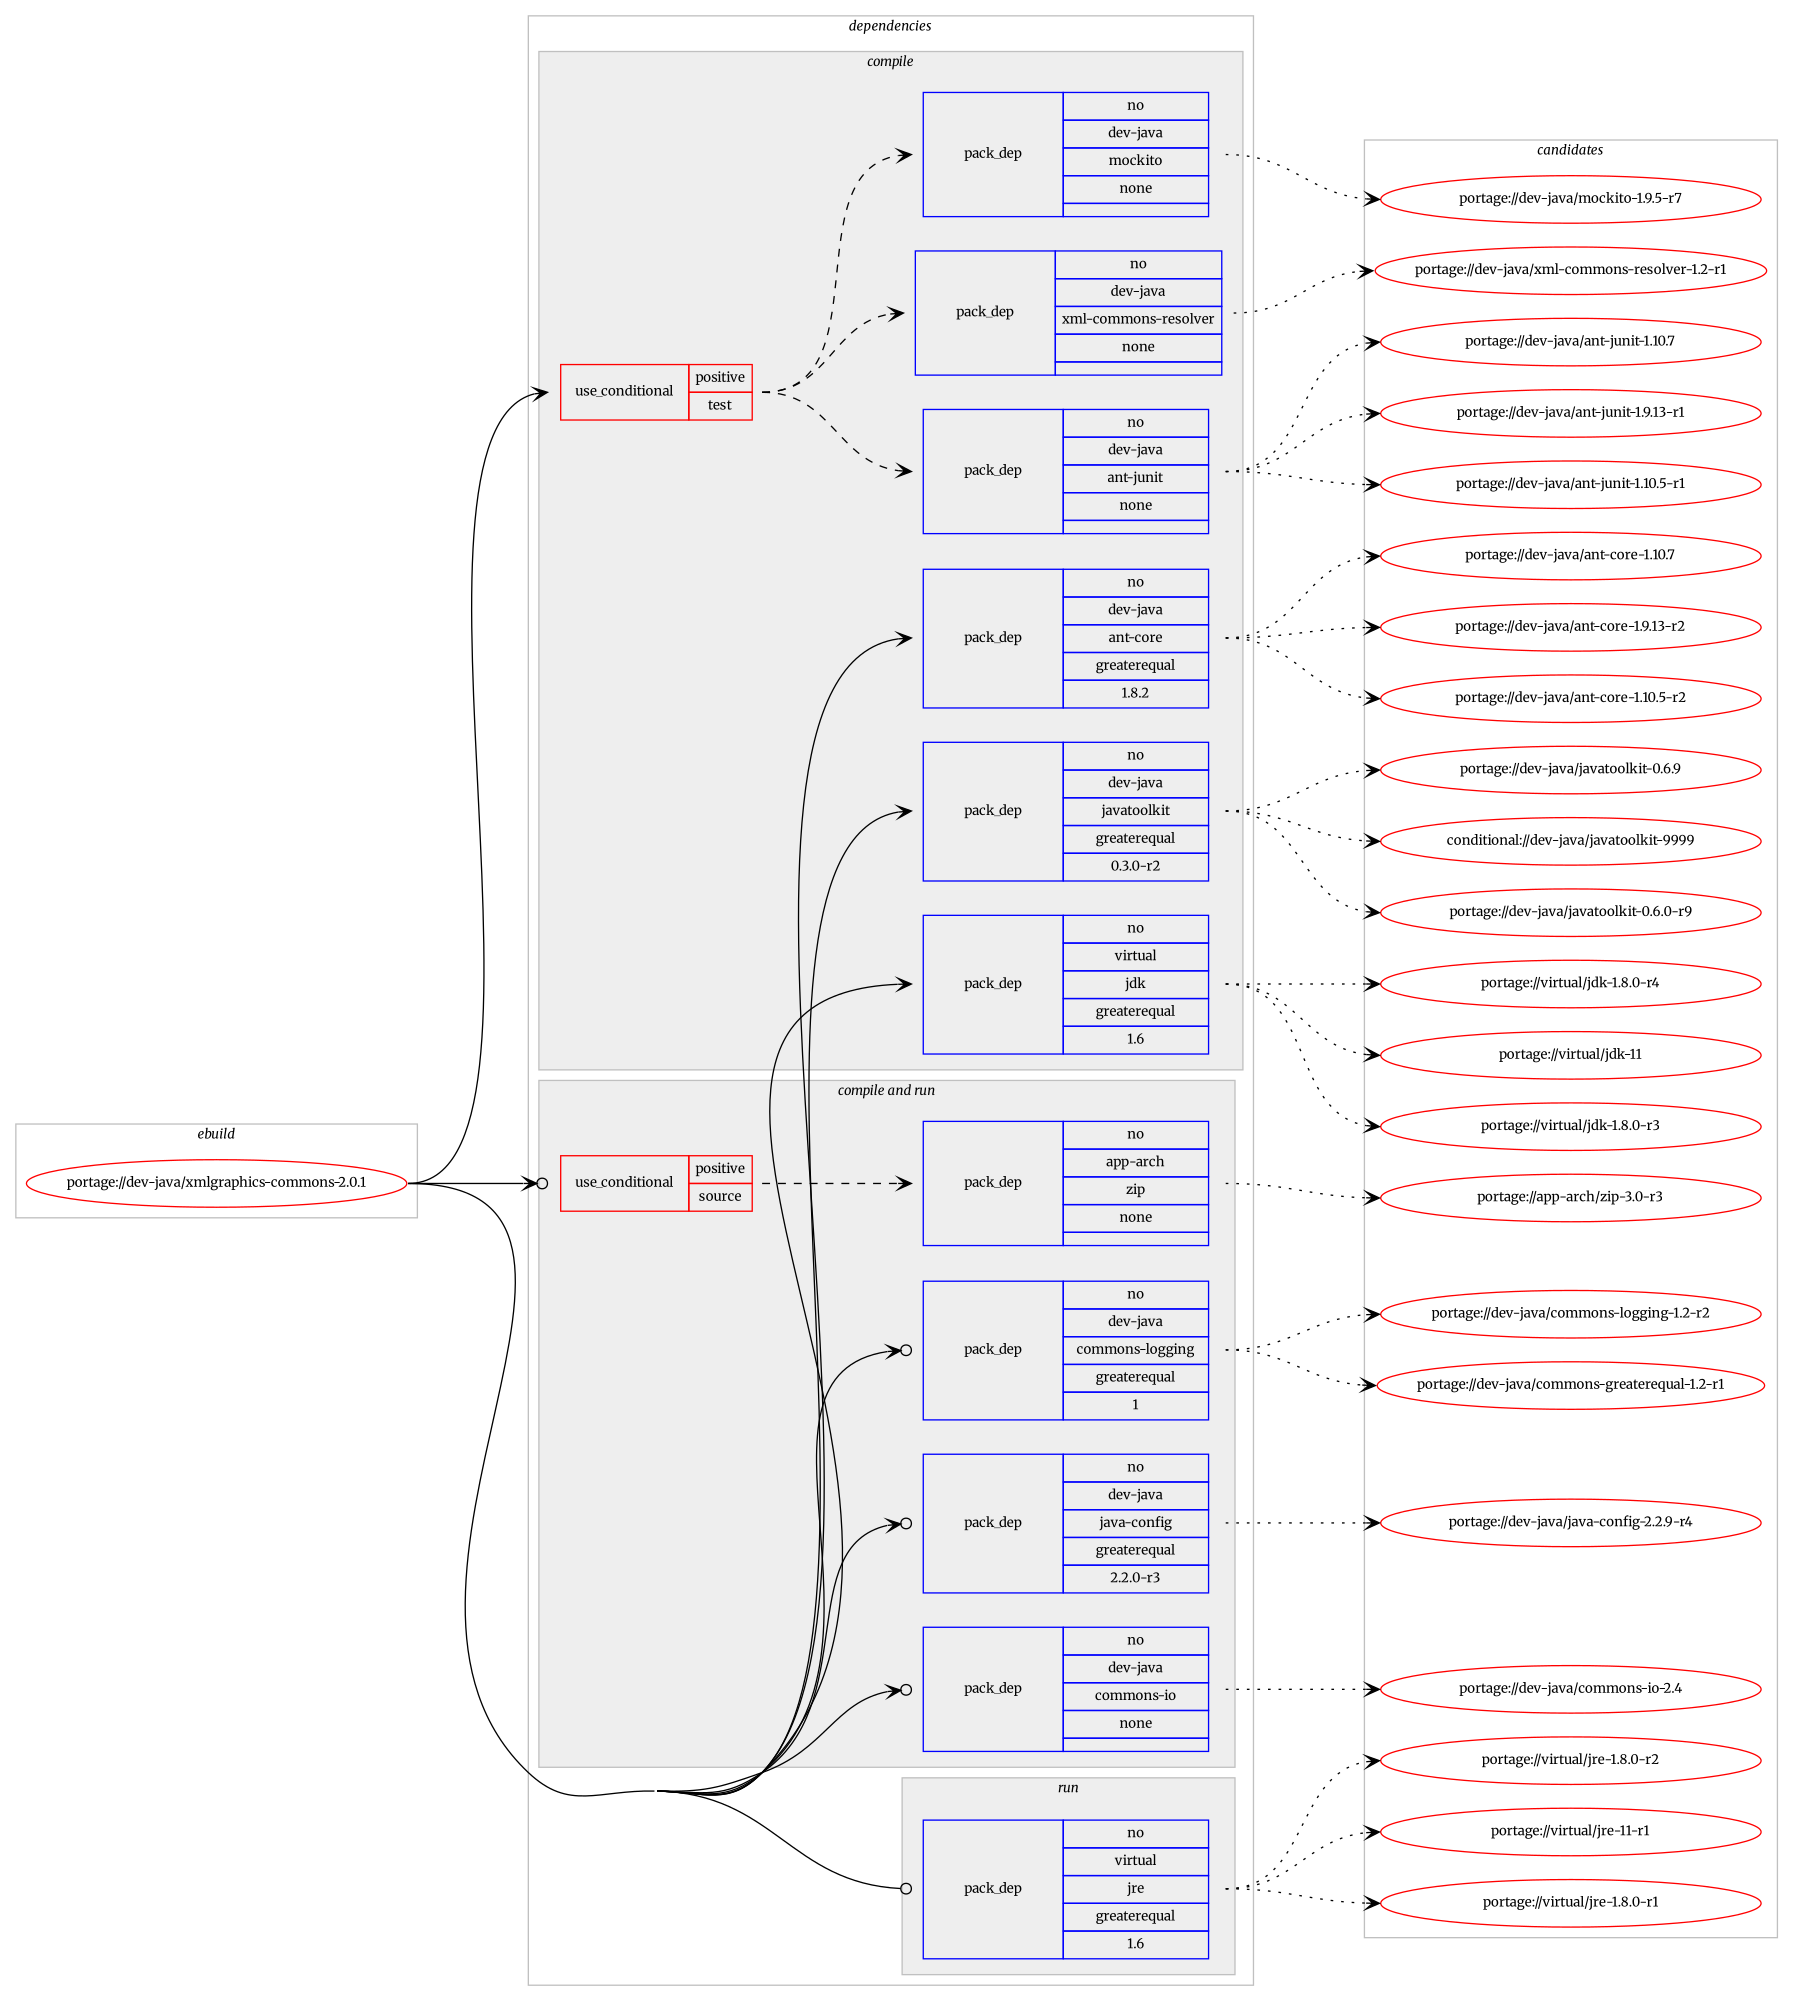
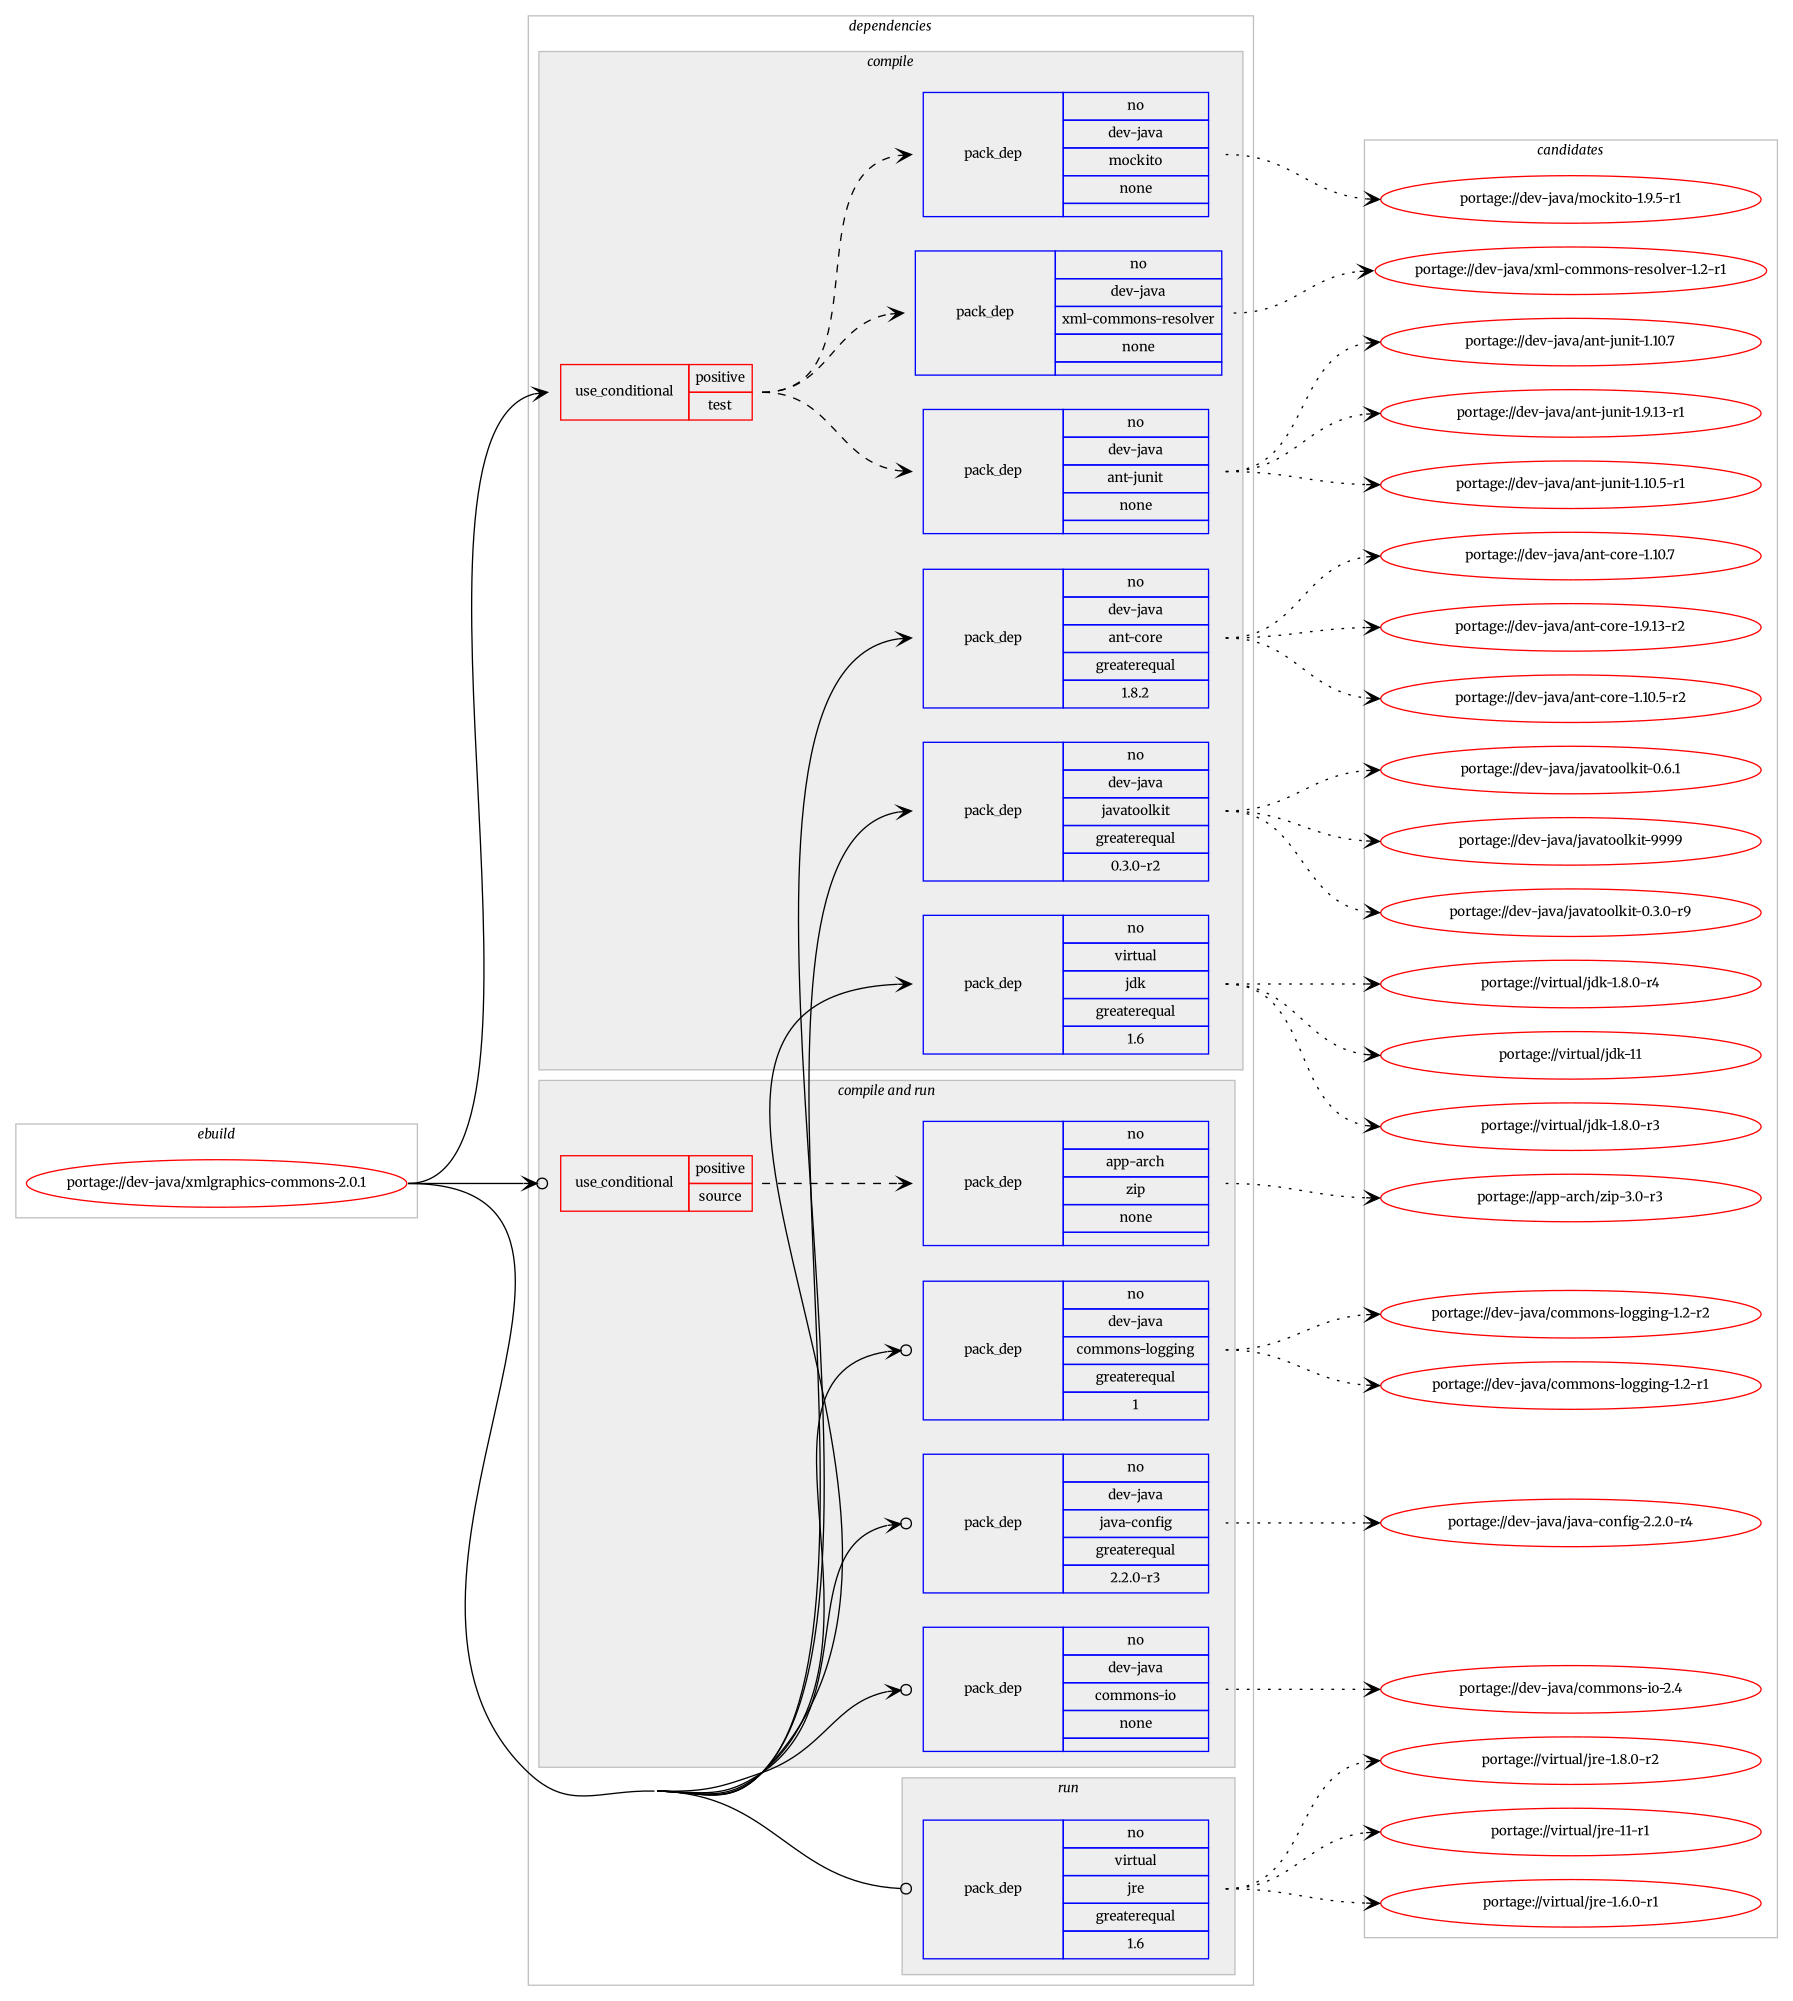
node "portage://dev-java/mockito-1.9.5-r7": label "portage://dev-java/mockito-1.9.5-r7" -> "portage://dev-java/mockito-1.9.5-r1"
node "portage://dev-java/javatoolkit-0.6.9": label "portage://dev-java/javatoolkit-0.6.9" -> "portage://dev-java/javatoolkit-0.6.1"
node "conditional://dev-java/javatoolkit-9999": label "conditional://dev-java/javatoolkit-9999" -> "portage://dev-java/javatoolkit-9999"
node "portage://dev-java/javatoolkit-0.6.0-r9": label "portage://dev-java/javatoolkit-0.6.0-r9" -> "portage://dev-java/javatoolkit-0.3.0-r9"
node "portage://dev-java/commons-greaterequal-1.2-r1": label "portage://dev-java/commons-greaterequal-1.2-r1" -> "portage://dev-java/commons-logging-1.2-r1"
node "portage://dev-java/java-config-2.2.9-r4": label "portage://dev-java/java-config-2.2.9-r4" -> "portage://dev-java/java-config-2.2.0-r4"
node "portage://virtual/jre-1.8.0-r1": label "portage://virtual/jre-1.8.0-r1" -> "portage://virtual/jre-1.6.0-r1"
